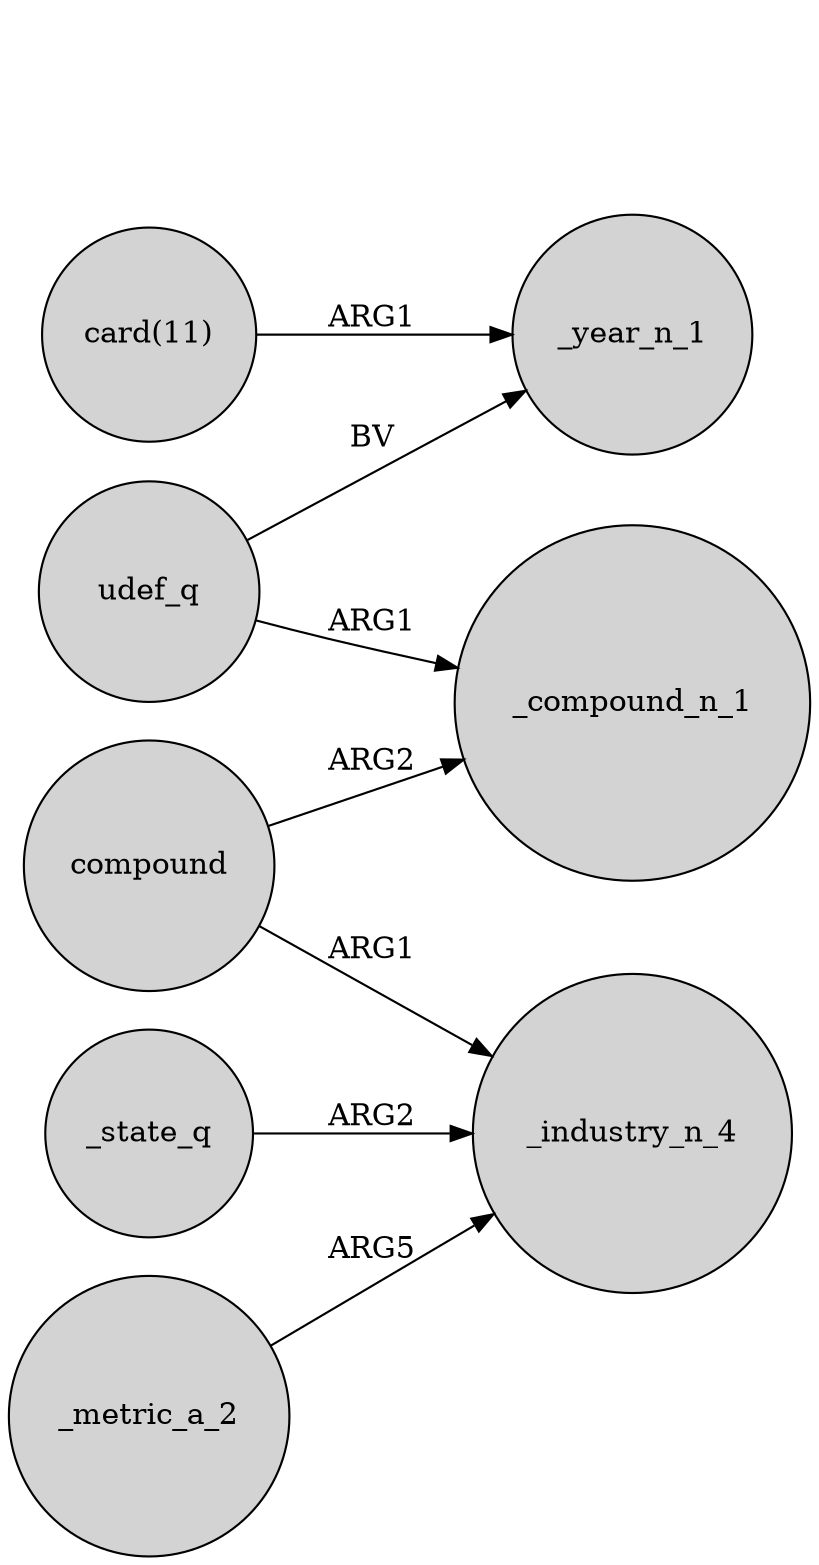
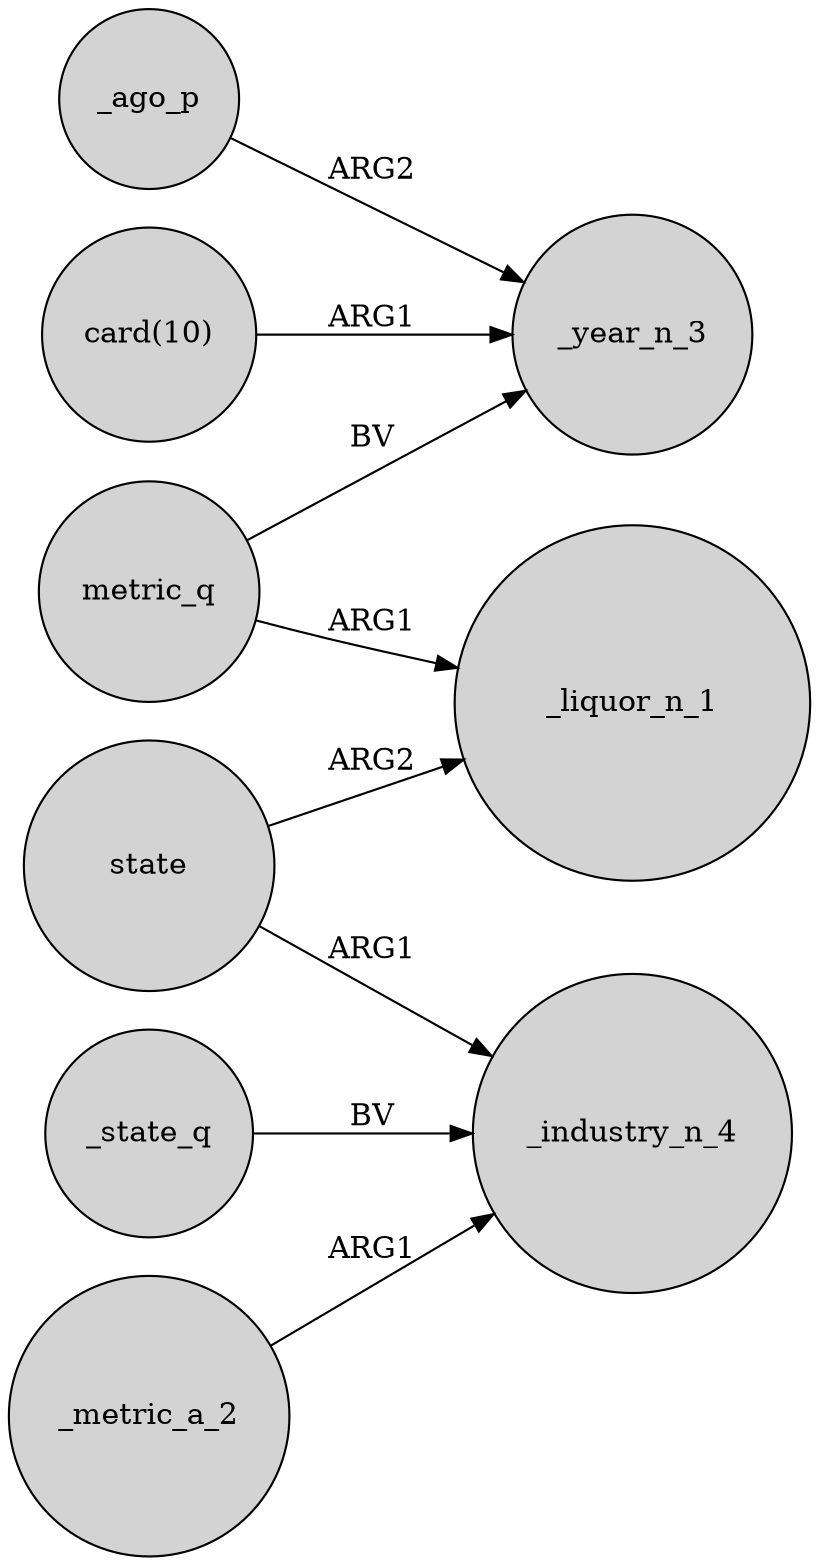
node "_ago_p": added
node "card(11)": label "card(11)" -> "card(10)"
node "_year_n_1": label "_year_n_1" -> "_year_n_3"
node "udef_q": label "udef_q" -> "metric_q"
node "_compound_n_1": label "_compound_n_1" -> "_liquor_n_1"
node "compound": label "compound" -> "state"
edge "_state_q" -> "_industry_n_4": label "ARG2" -> "BV"
edge "_metric_a_2" -> "_industry_n_4": label "ARG5" -> "ARG1"
